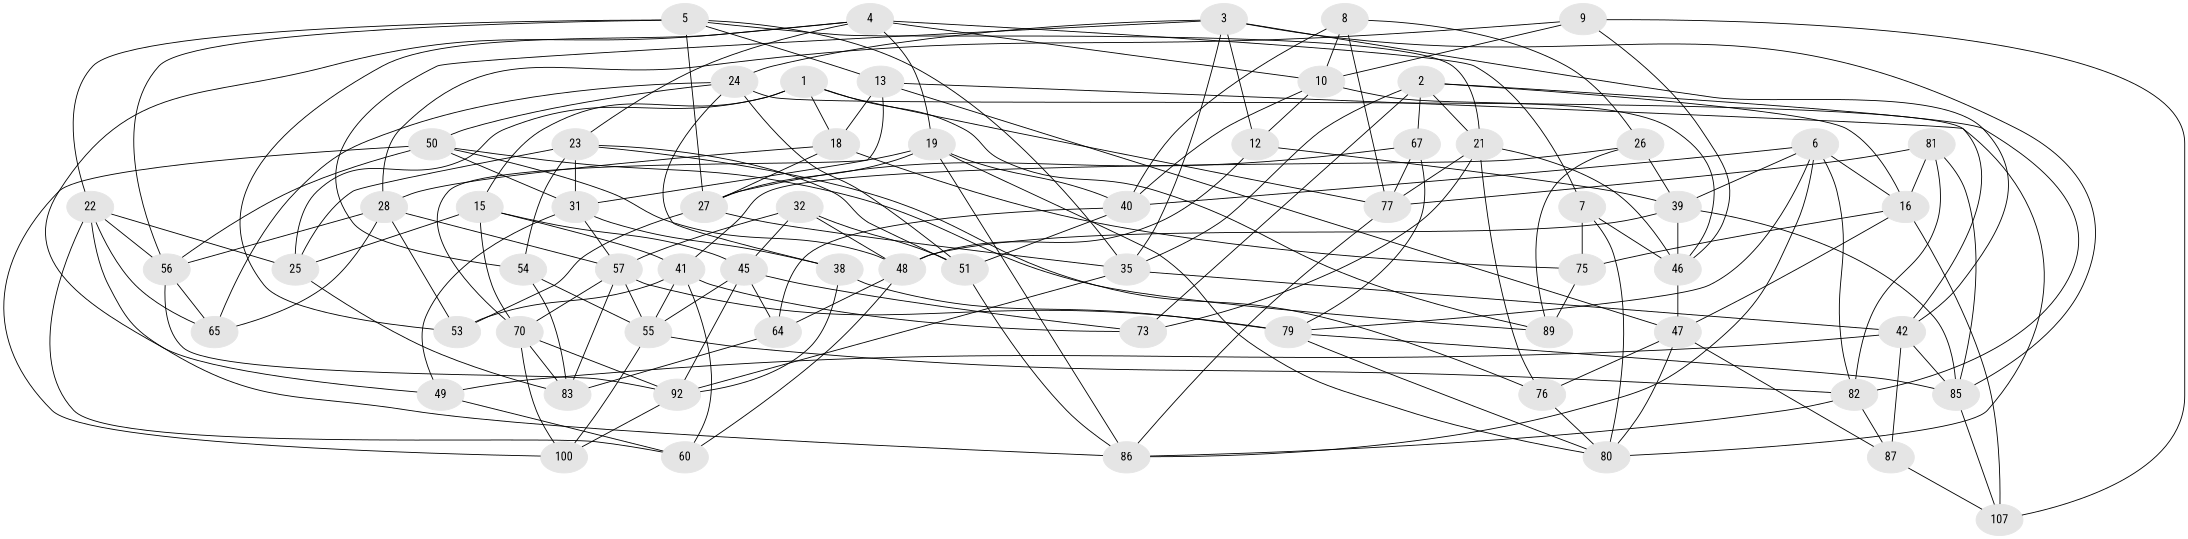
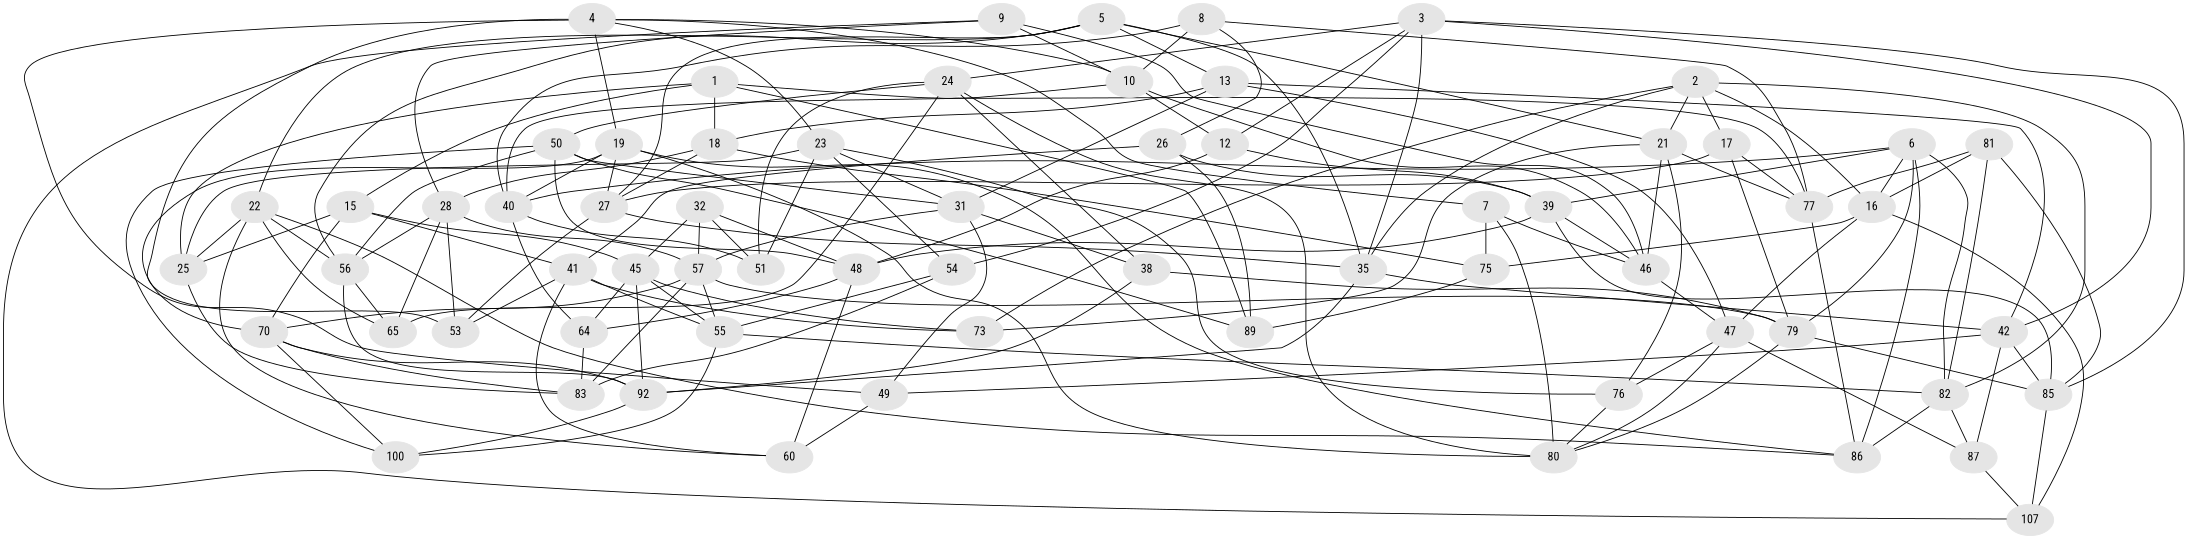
node "67": label "67" -> "17"
edge "51" -- "86": removed
